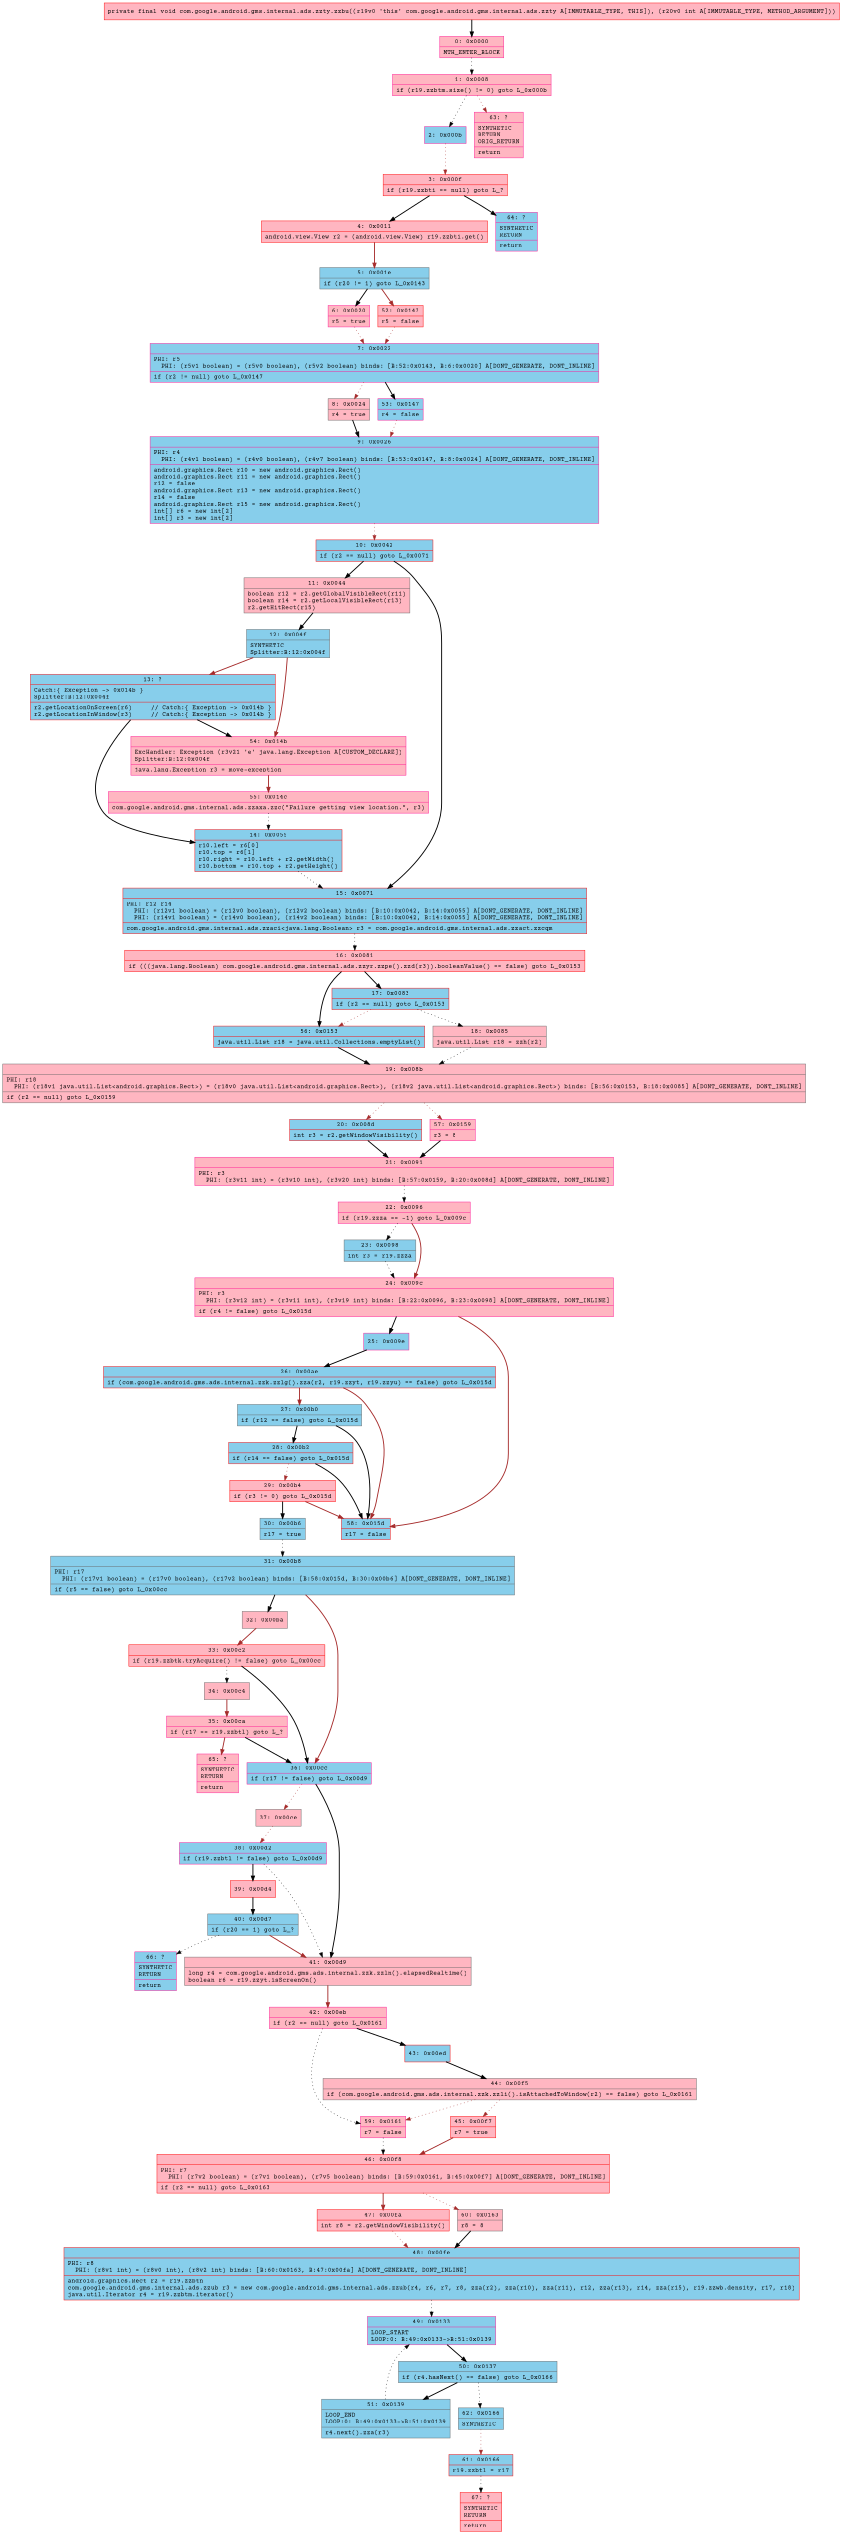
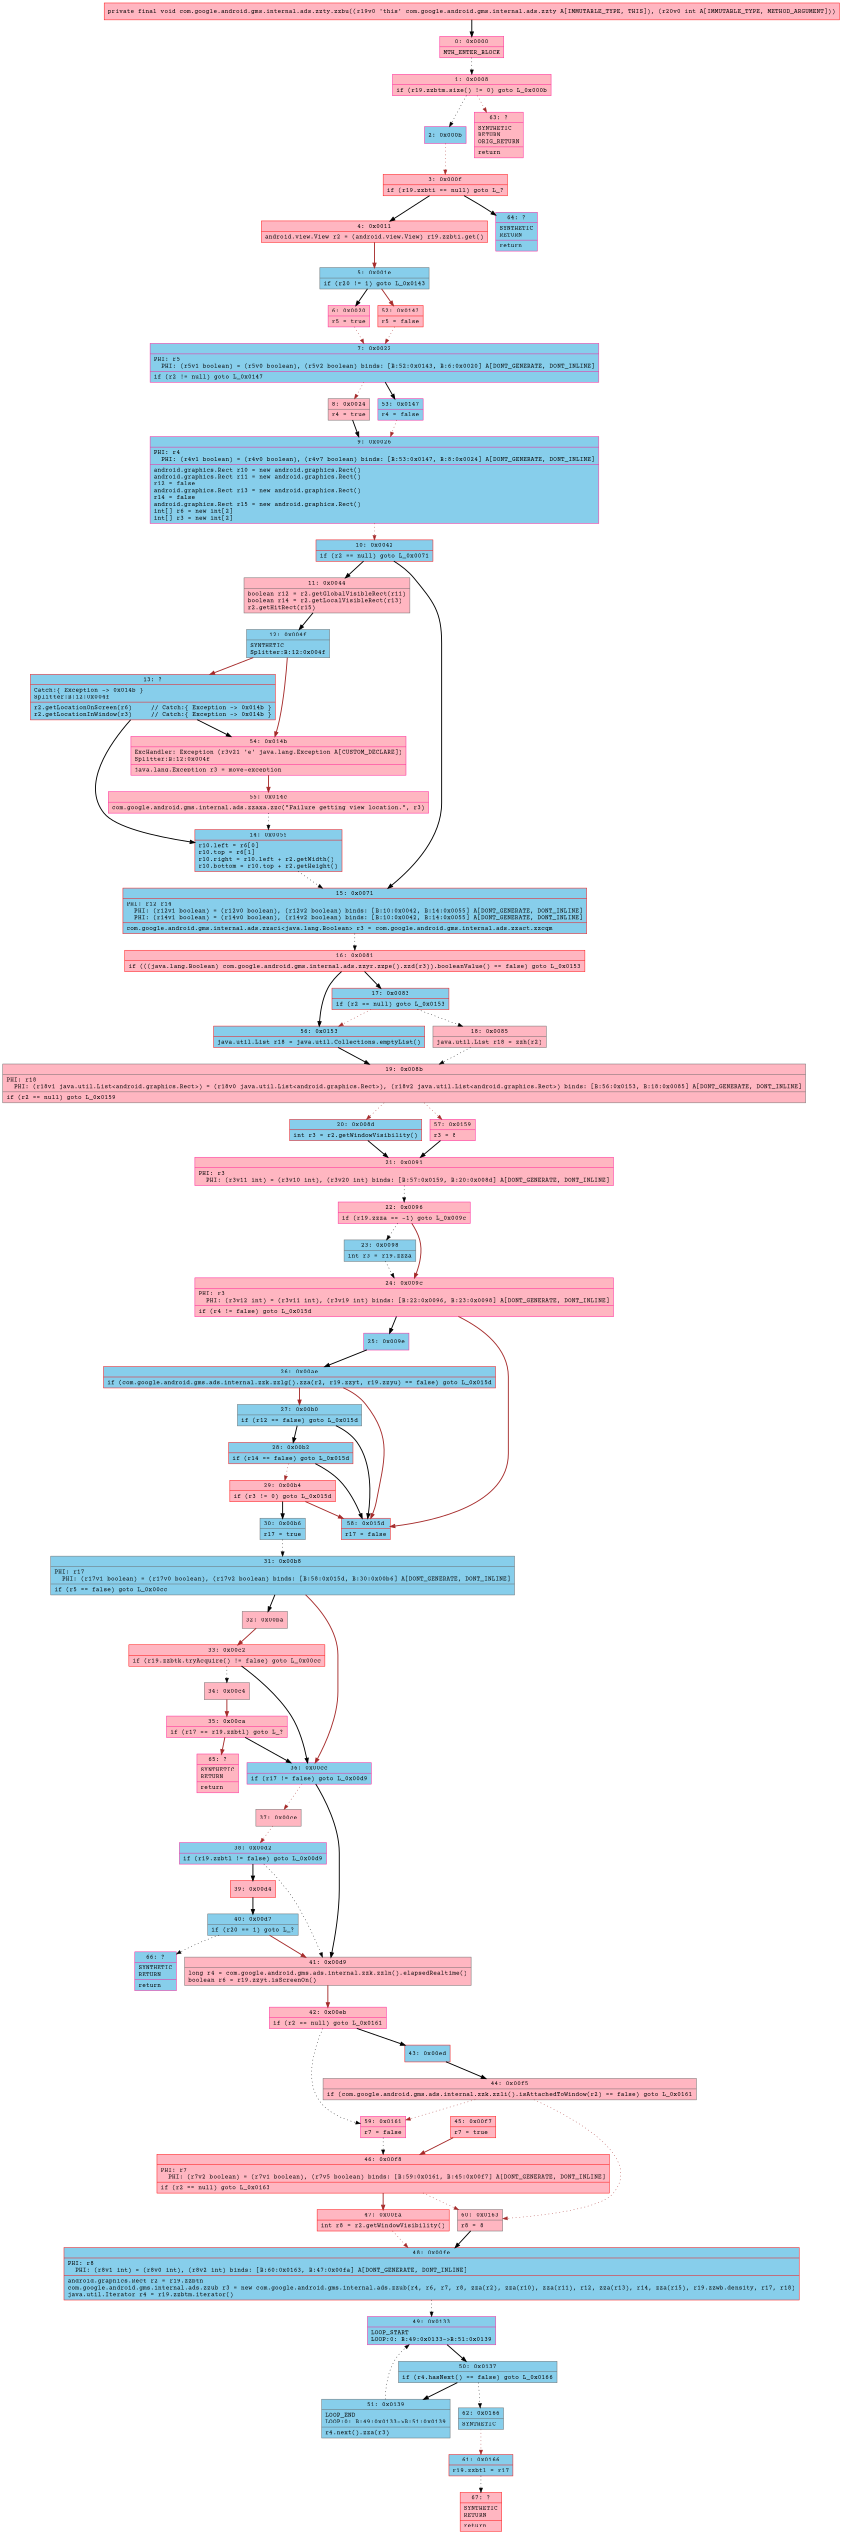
edge "44: 0x00f5" -> "45: 0x00f7": now "44: 0x00f5" -> "60: 0x0163"
